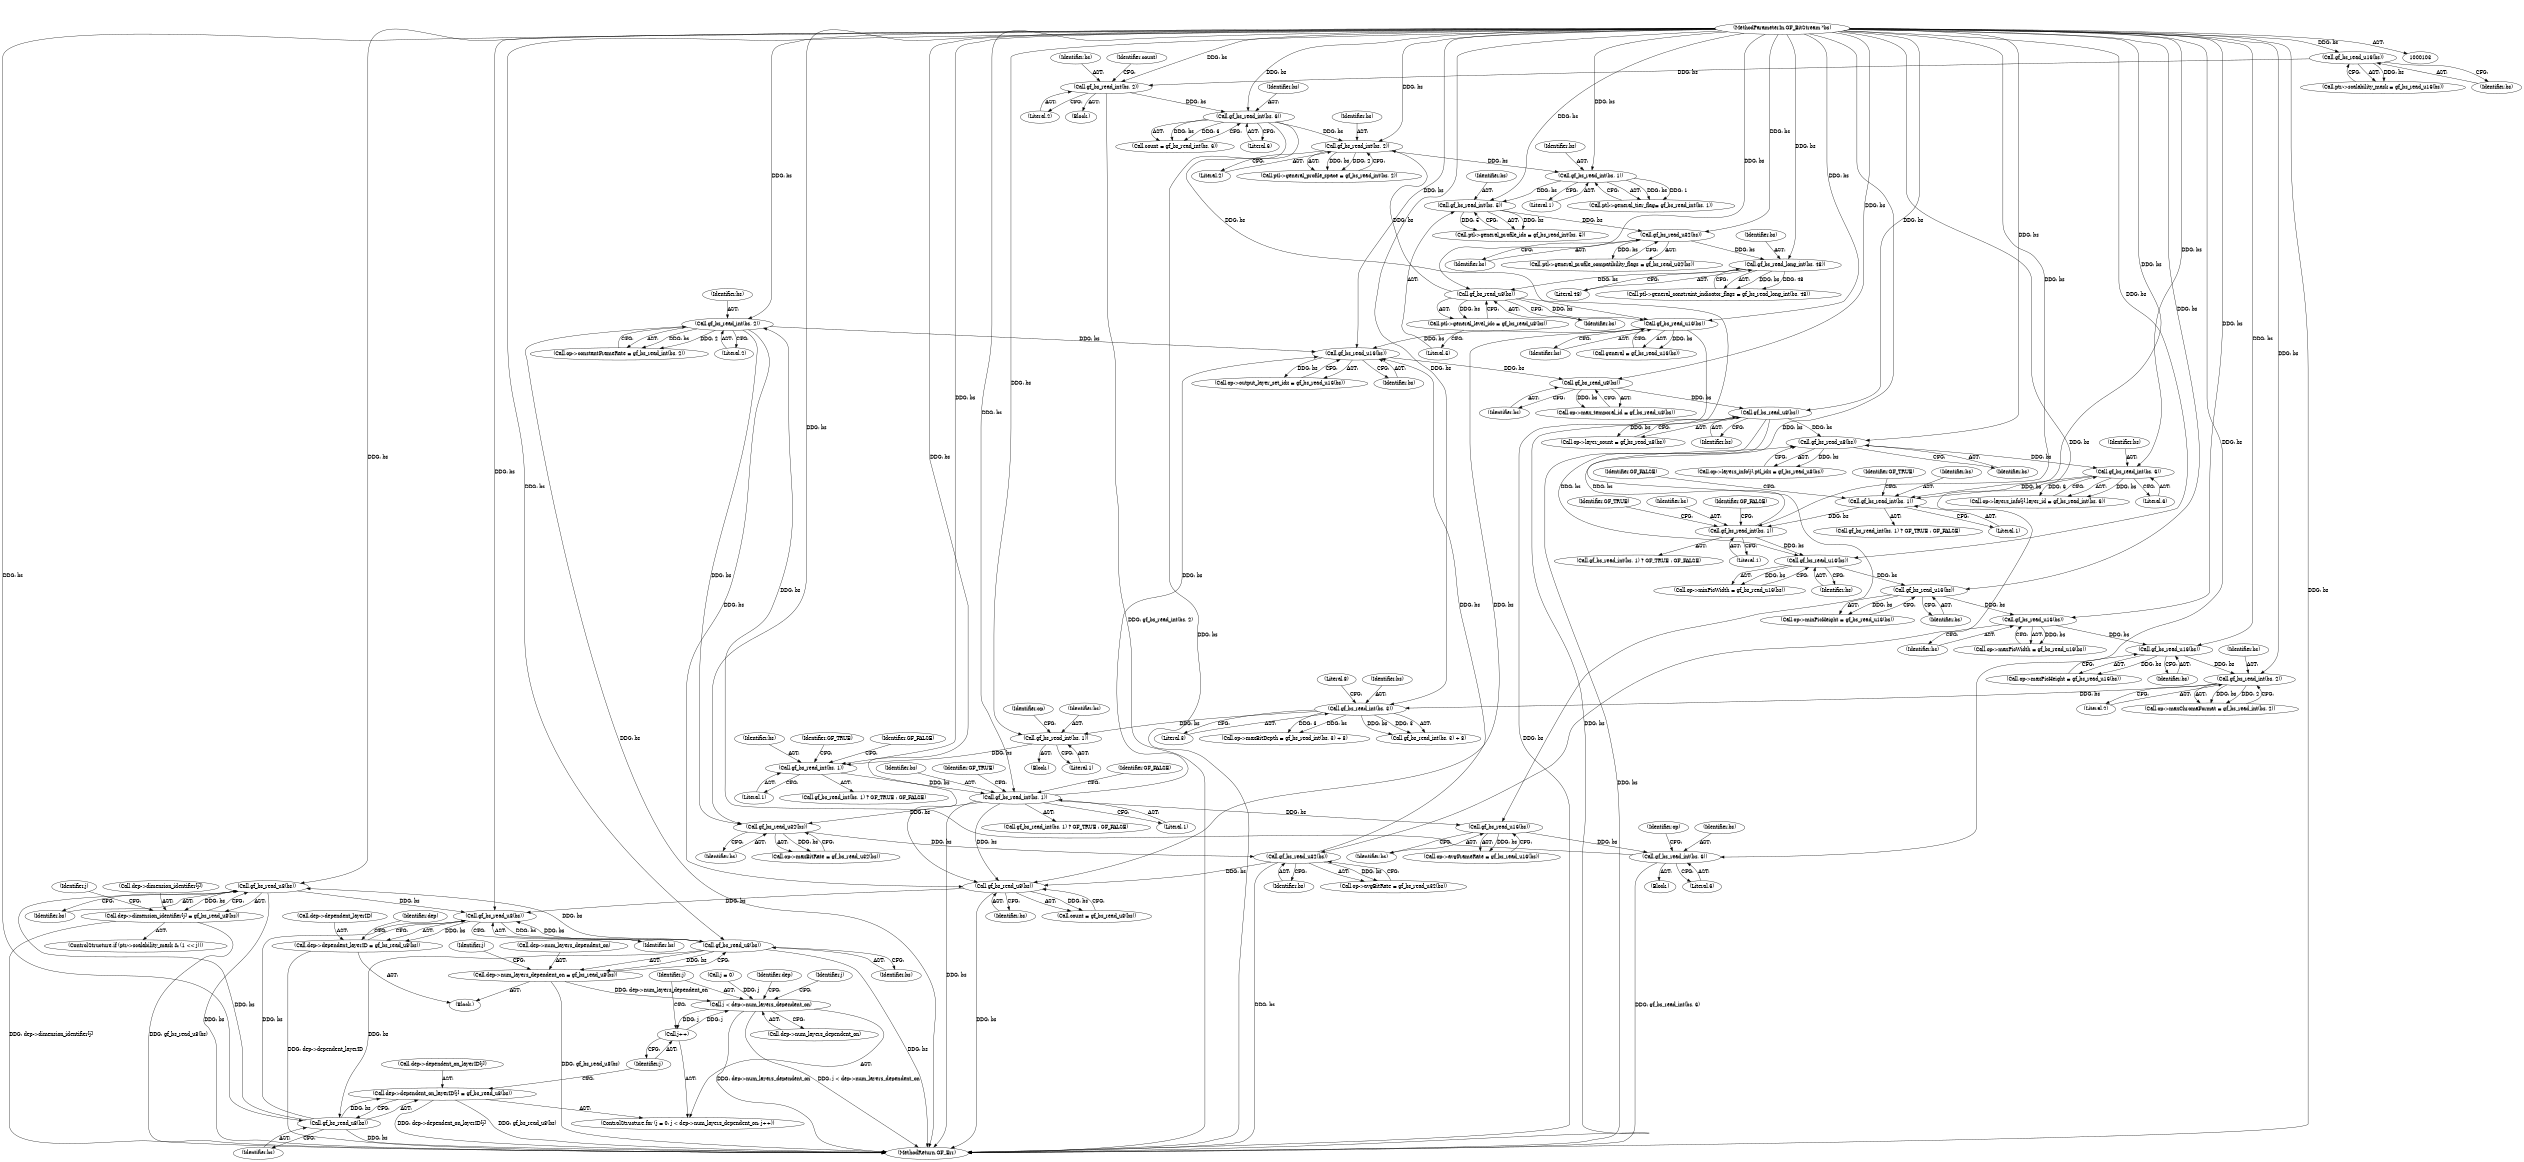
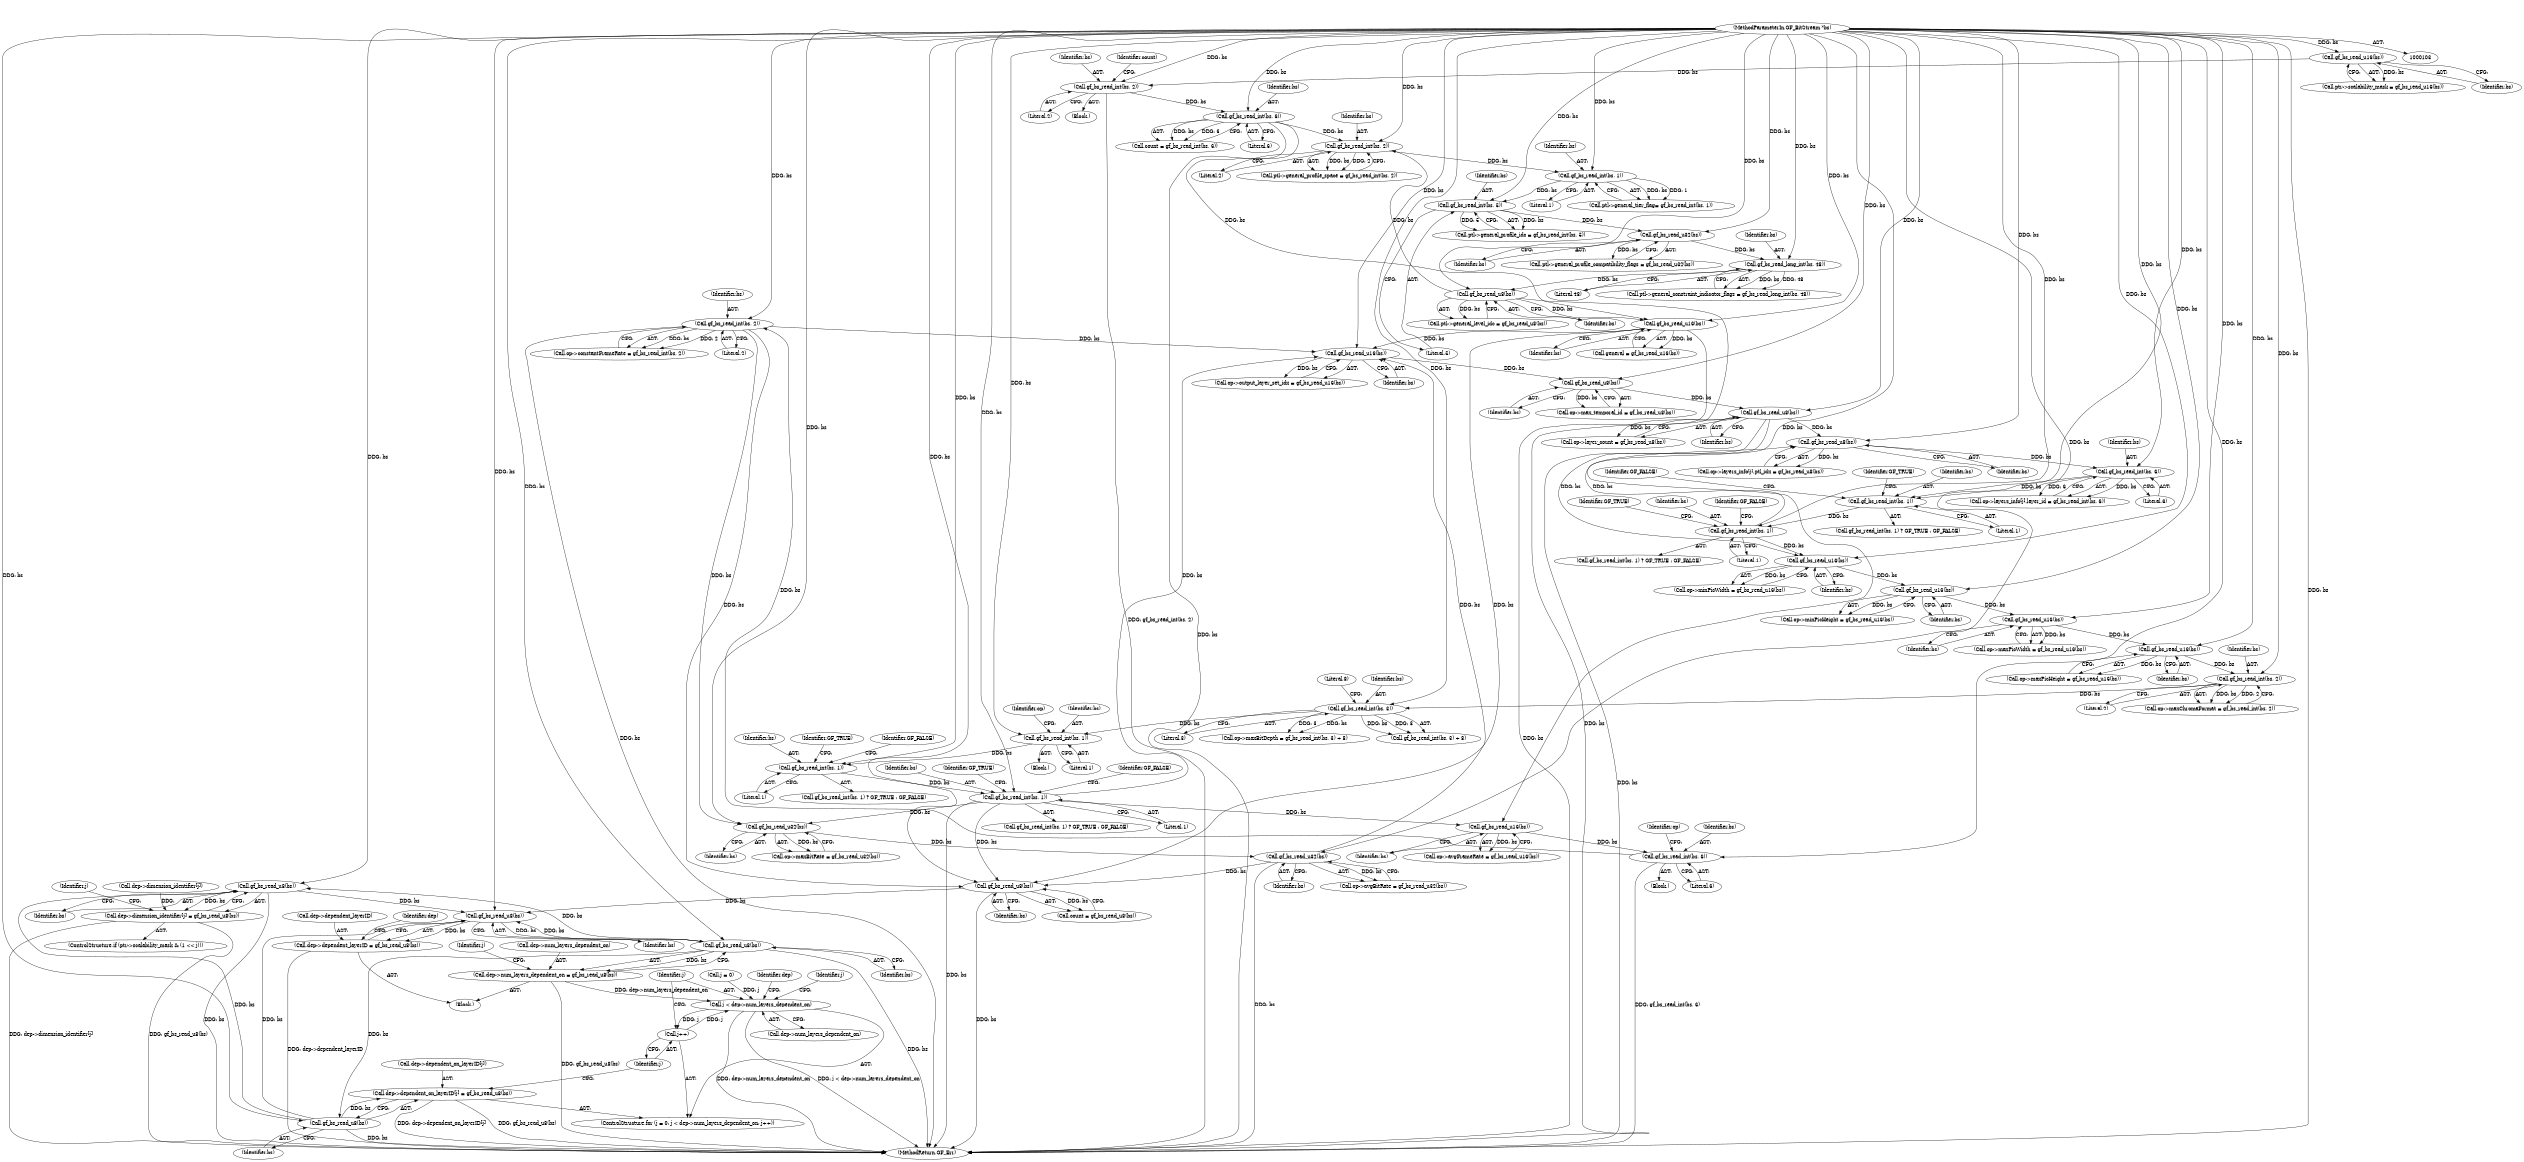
edge "(Call,ptl->general_level_idc = gf_bs_read_u8(bs))" -> "(Literal,5)": now "(Call,gf_bs_read_int(bs, 5))" -> "(Literal,5)"
edge "(Call,dep->dimension_identifier[j])" -> "(Call,dep->dimension_identifier[j] = gf_bs_read_u8(bs))": label "AST: " -> "DDG: "
